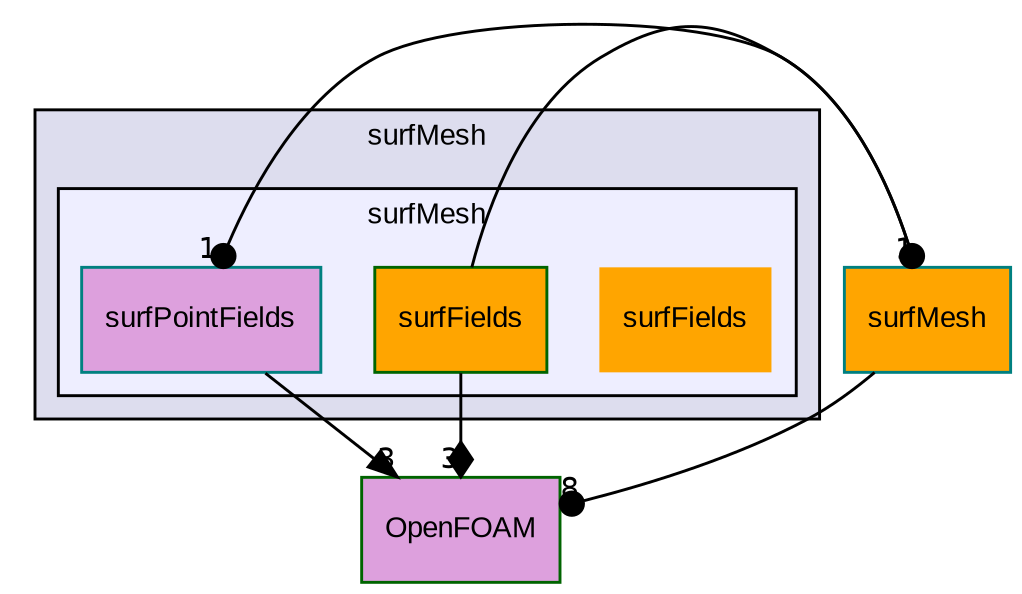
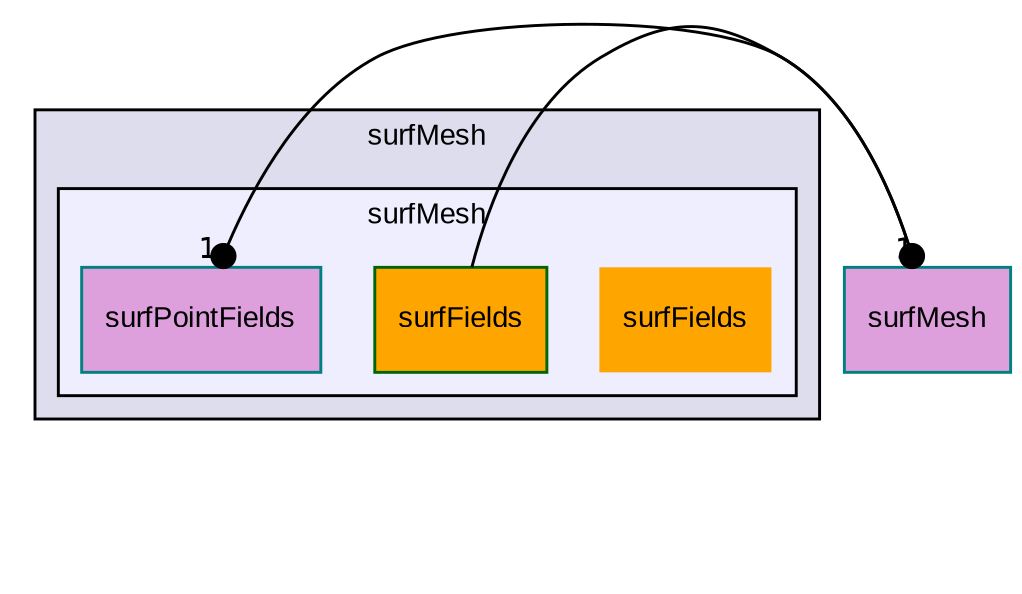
node "surfMesh": fillcolor orange -> plum
node "OpenFOAM": removed
